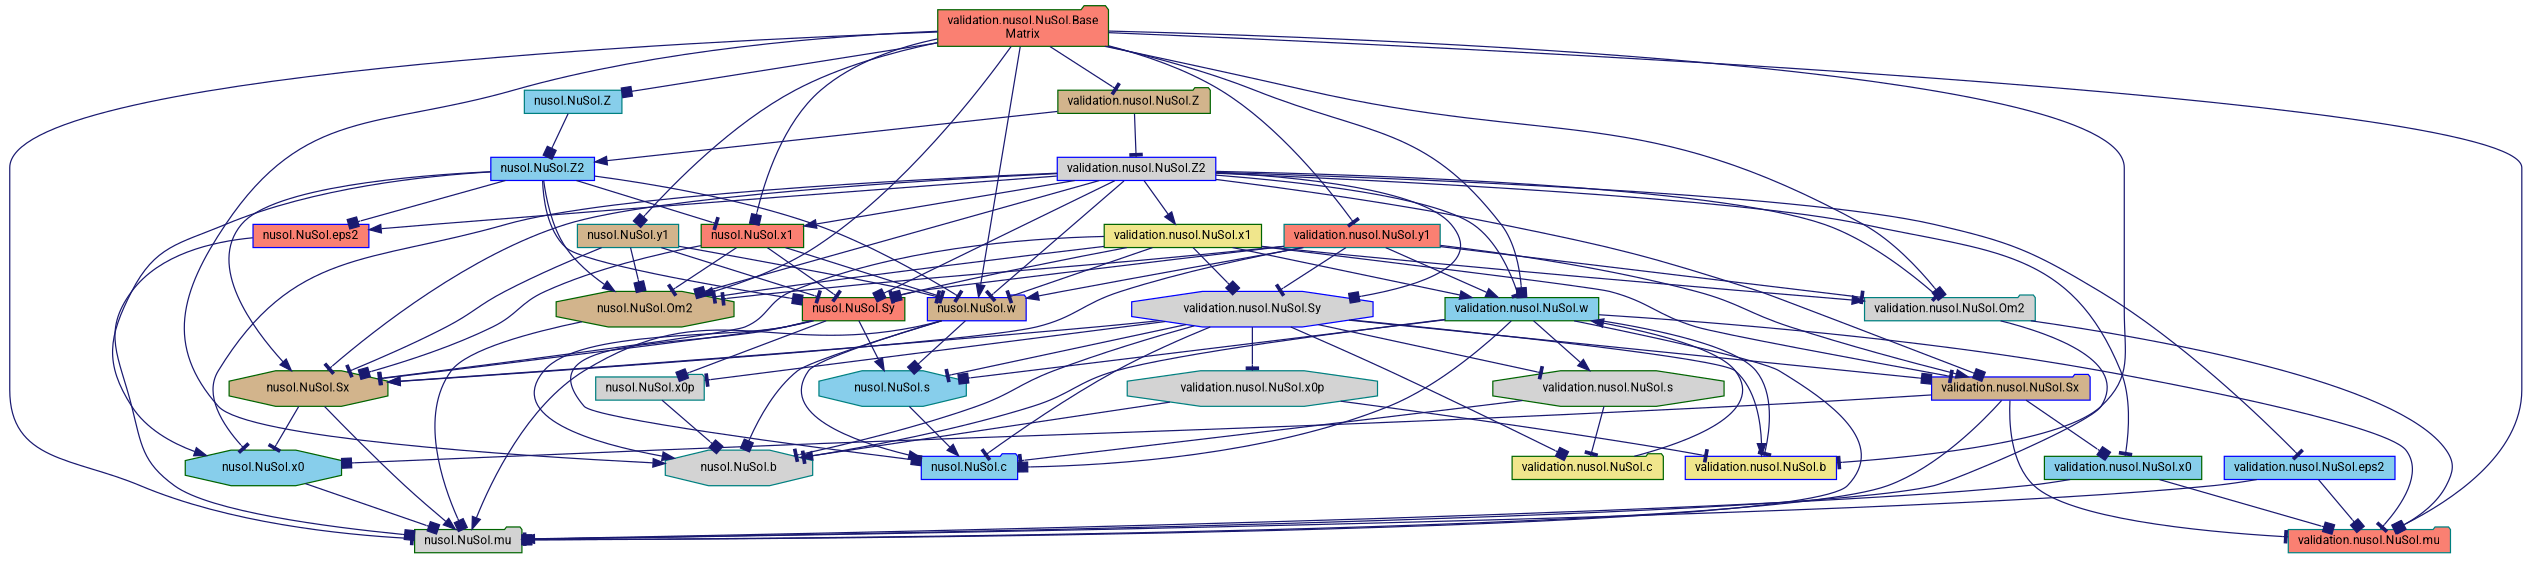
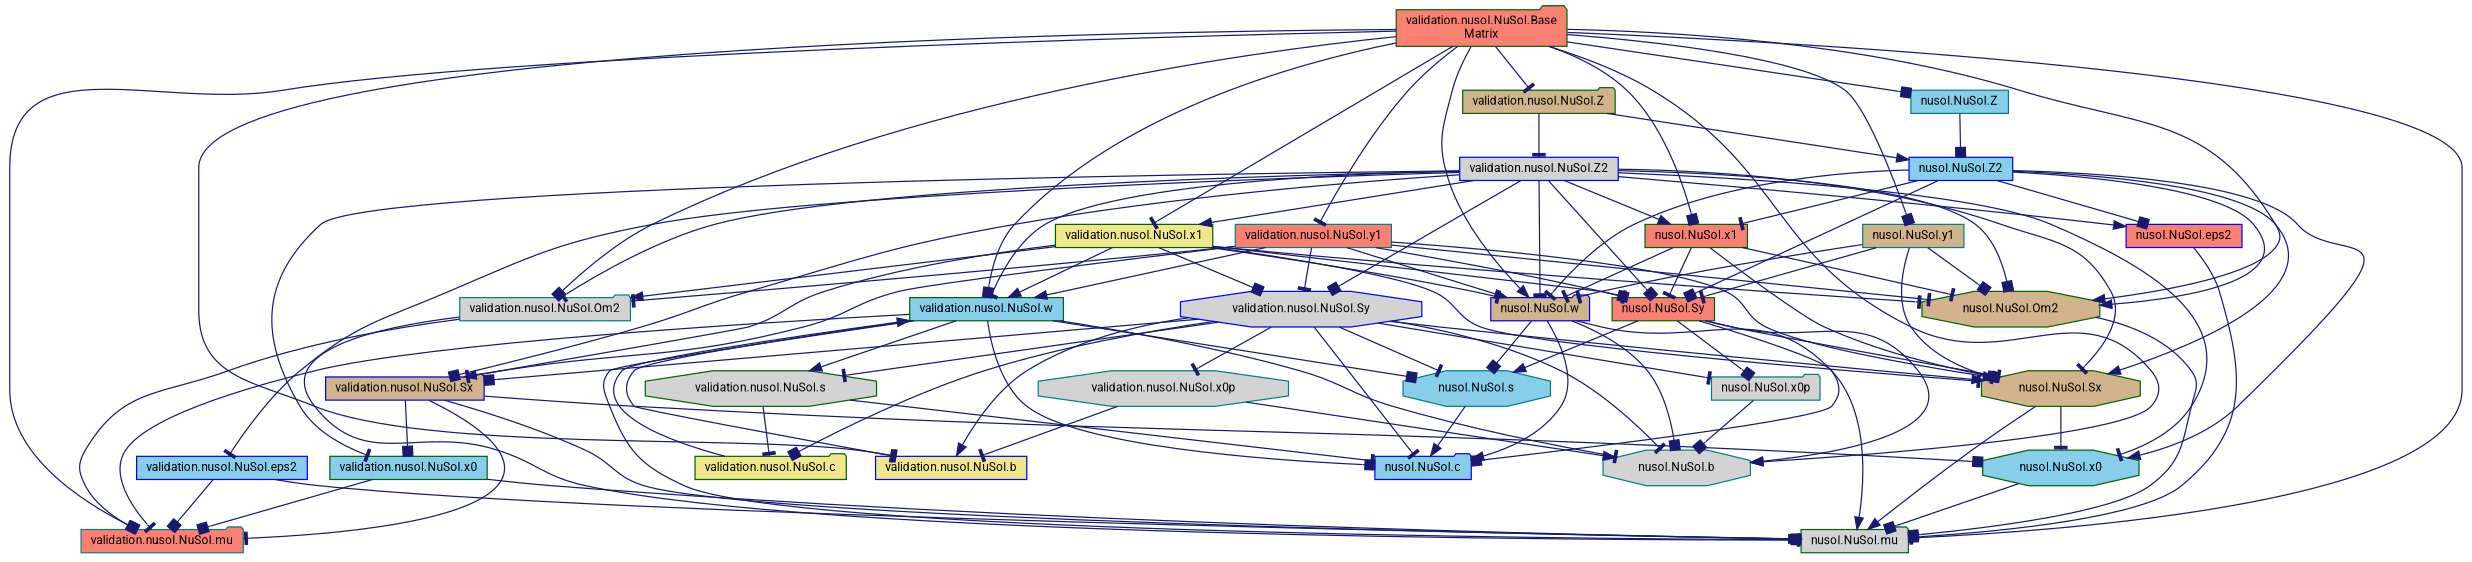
edge "validation.nusol.NuSol.Base Matrix" -> "validation.nusol.NuSol.x1": added
